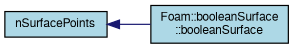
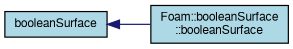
node "nSurfacePoints": label "nSurfacePoints" -> "booleanSurface"
